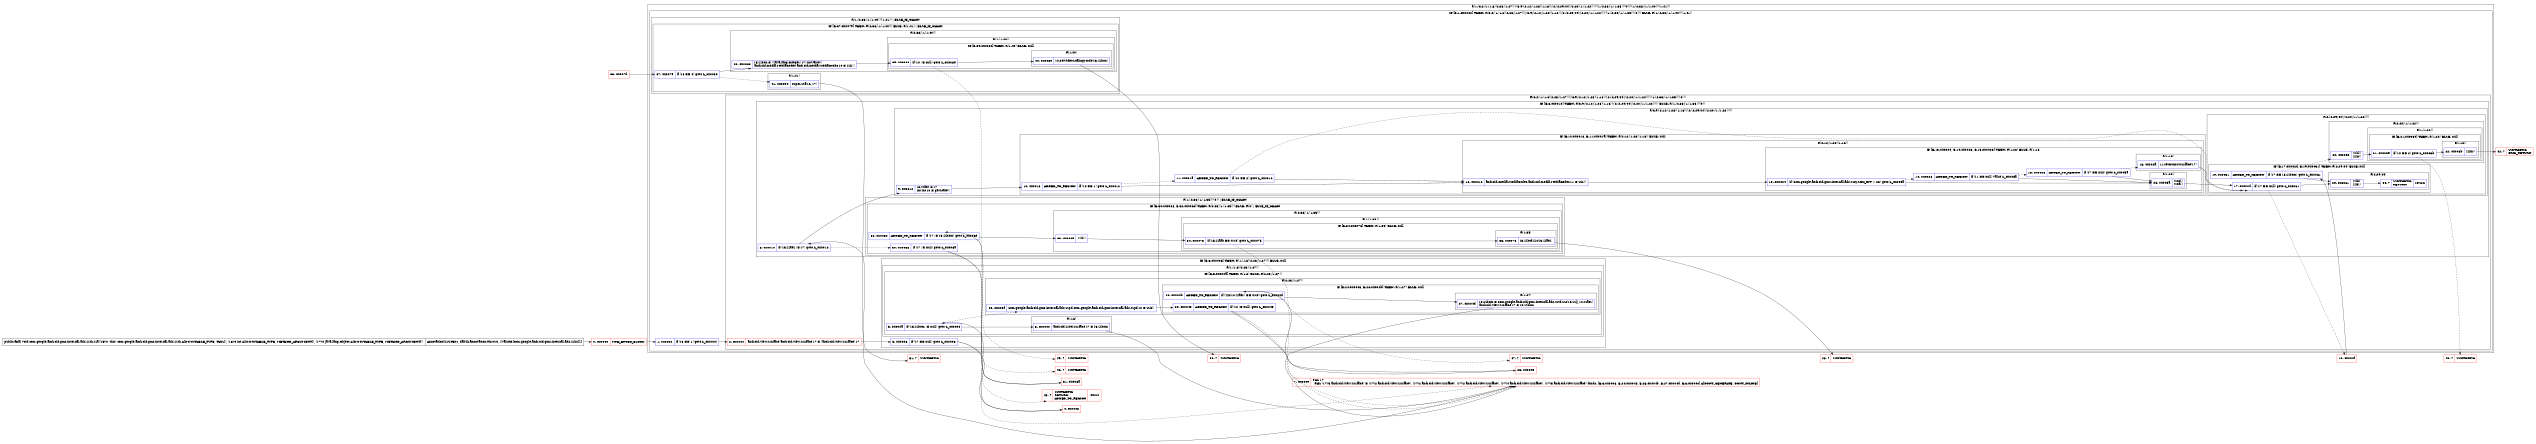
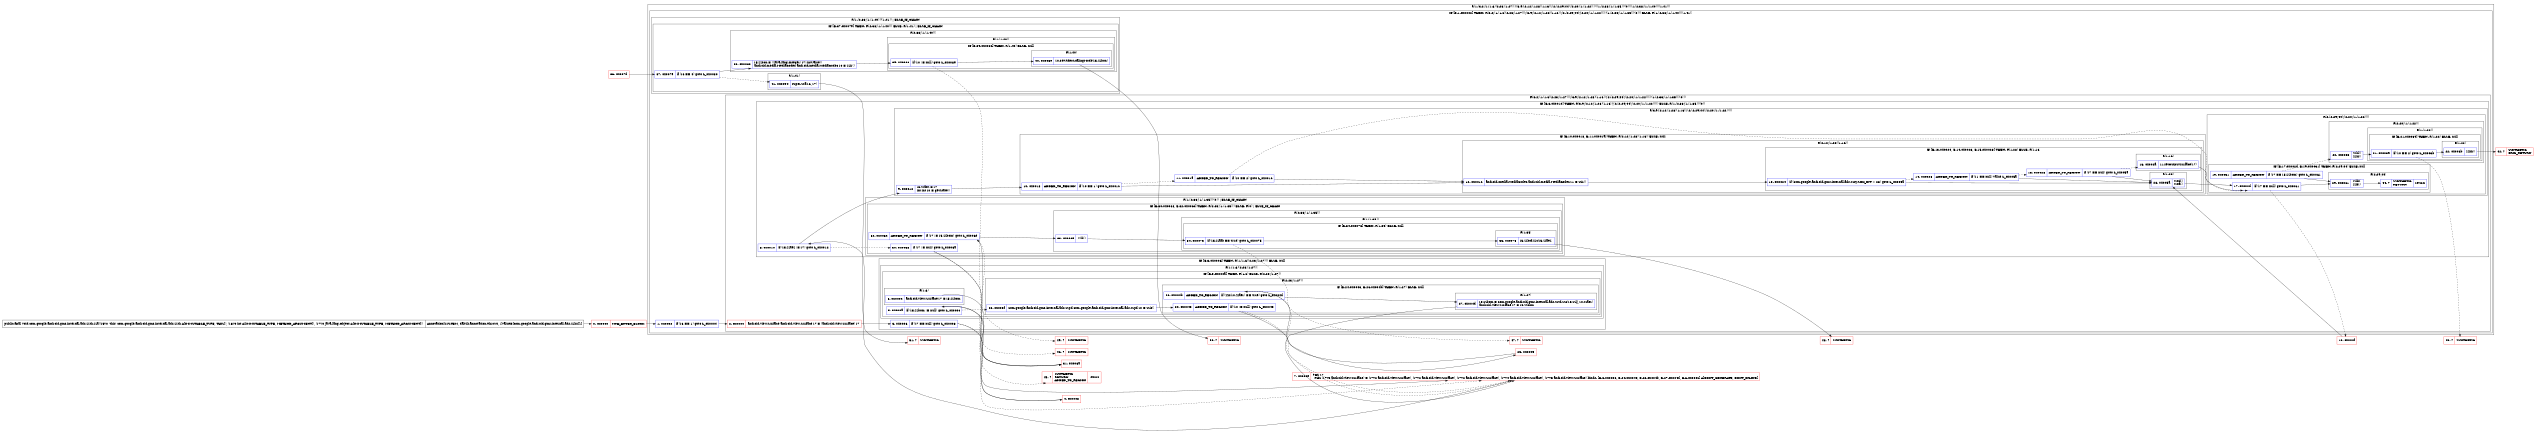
edge "18: 0x002f" -> "19: 0x0031": now "18: 0x002f" -> "28: 0x005a"
edge "5: 0x000a" -> "6: 0x000c": now "5: 0x000a" -> "31: 0x006a"
node "6: 0x000c": text "android.zzed.Surface r7 = r5.zzbom" -> "android.view.Surface r7 = r5.zzbom"
